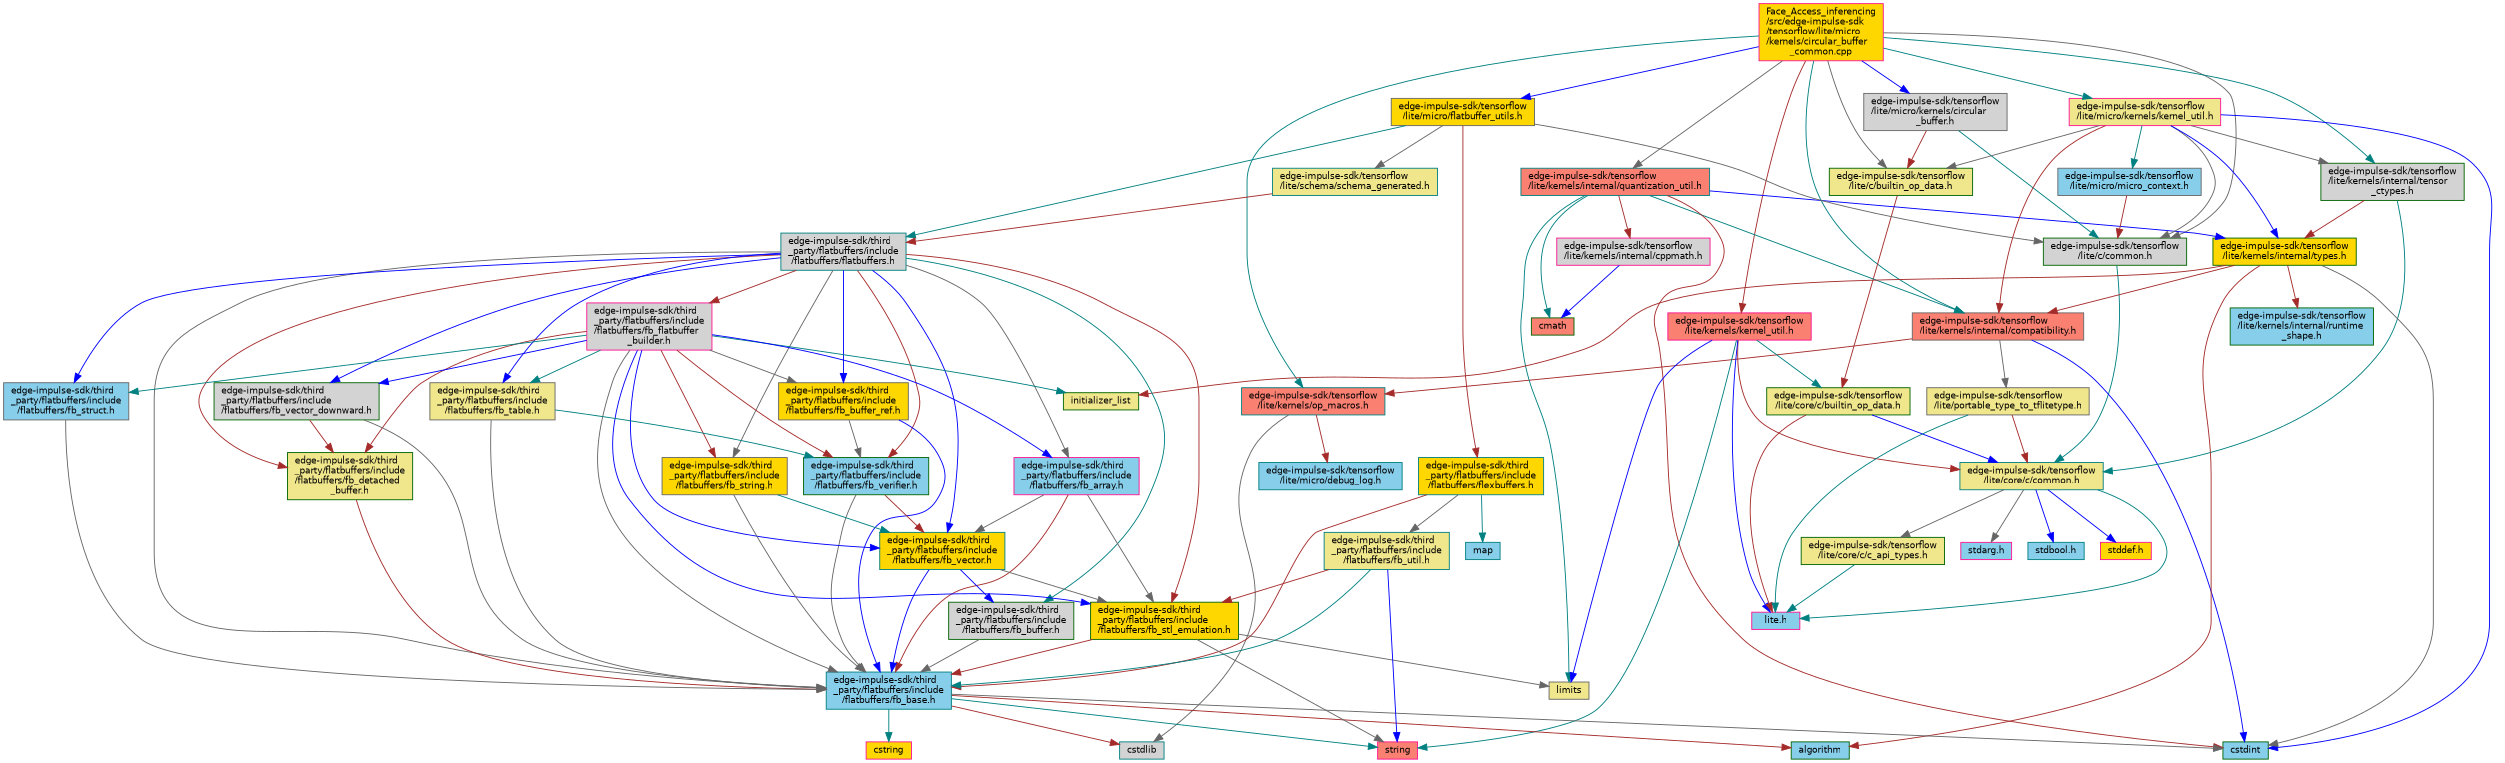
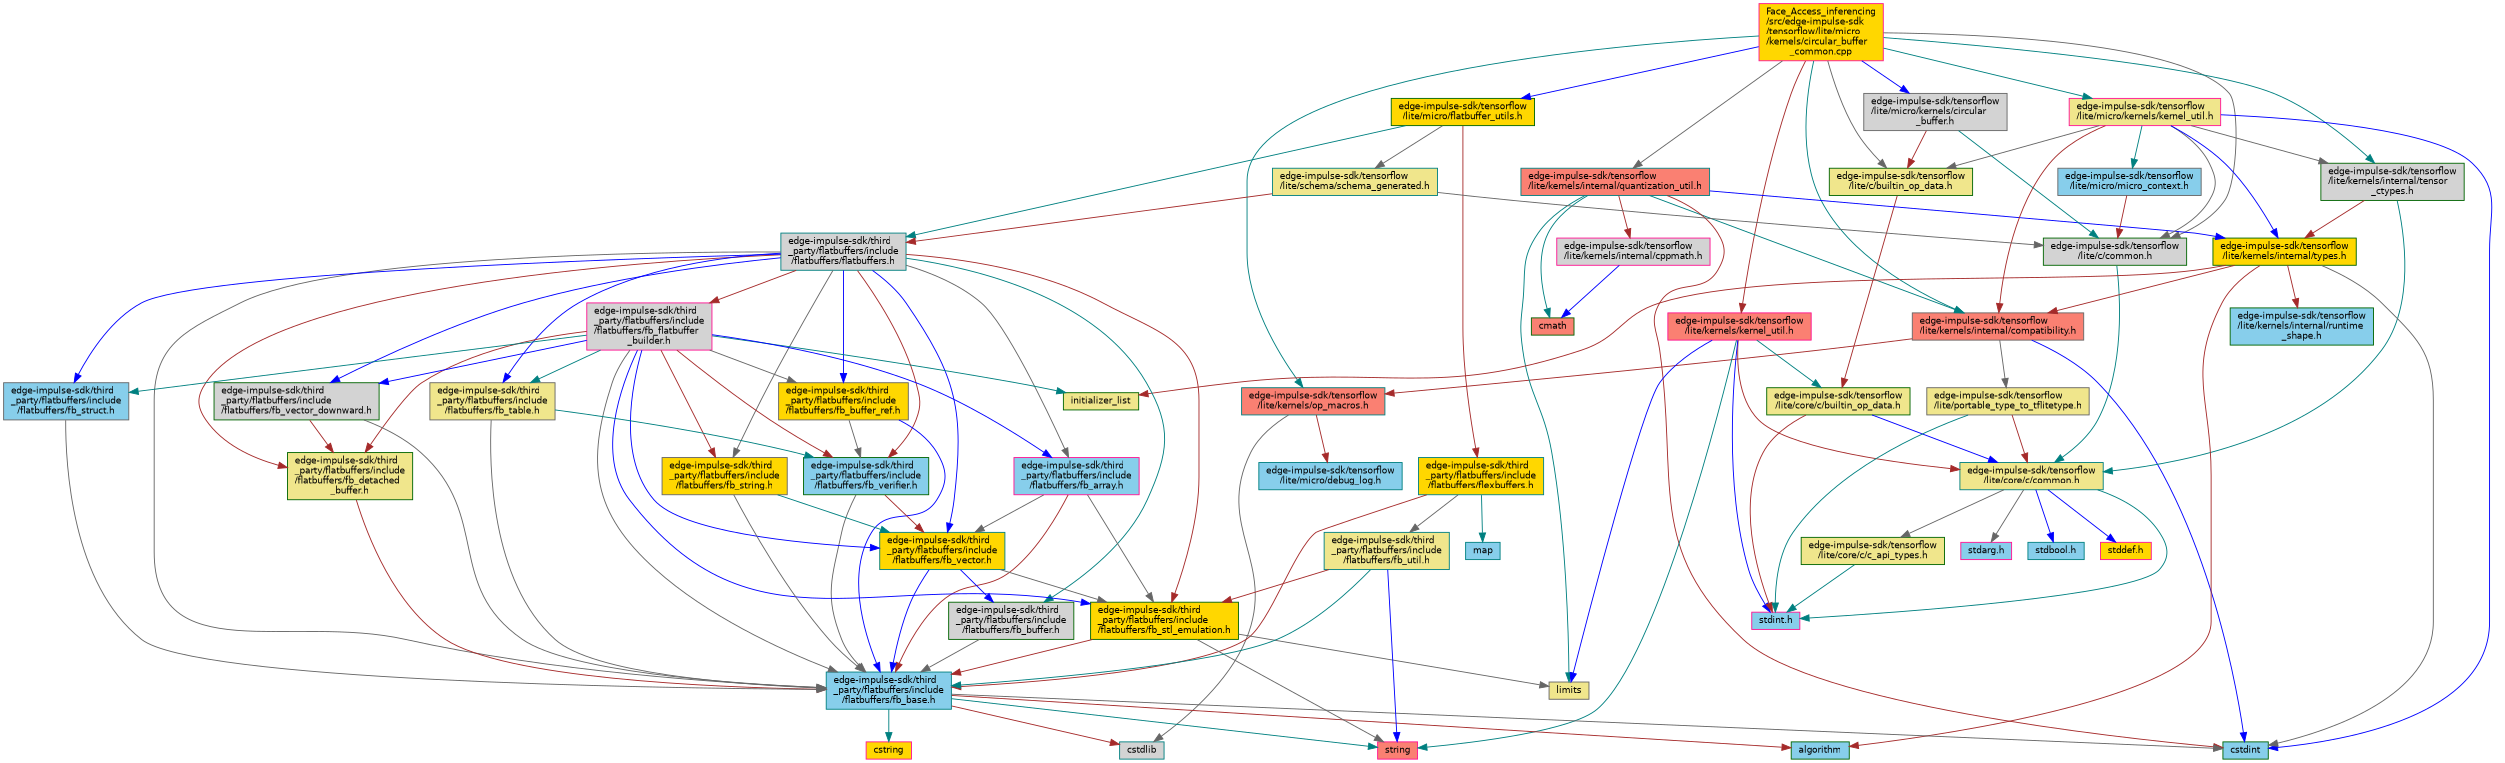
node "edge-impulse-sdk/tensorflow /lite/micro/flatbuffer_utils.h": color gray40 -> darkgreen
edge "edge-impulse-sdk/tensorflow /lite/micro/flatbuffer_utils.h" -> "edge-impulse-sdk/tensorflow /lite/c/common.h": now "edge-impulse-sdk/tensorflow /lite/schema/schema_generated.h" -> "edge-impulse-sdk/tensorflow /lite/c/common.h"
node "lite.h": label "lite.h" -> "stdint.h"
